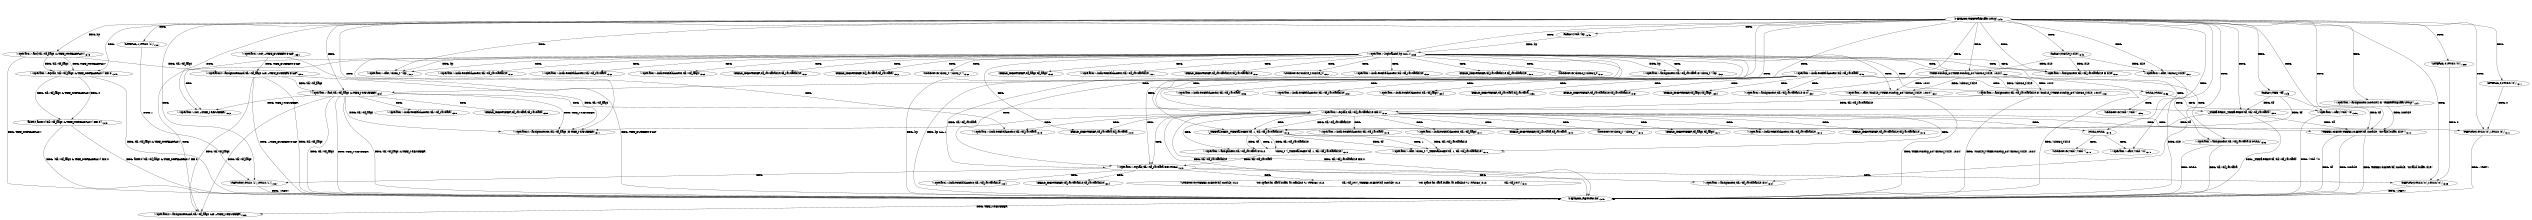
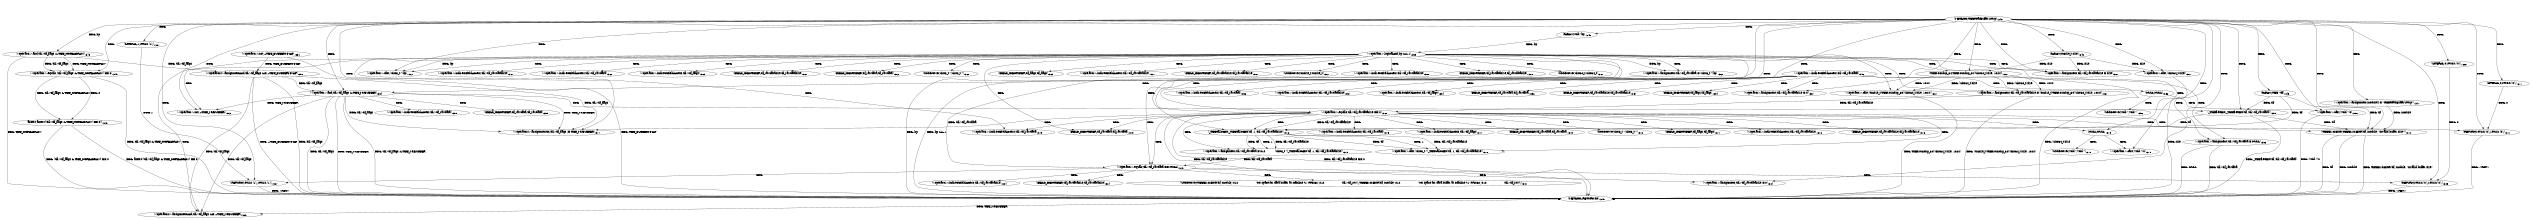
edge "(METHOD,TIFFReadBufferSetup)" -> "(<operator>.logicalAnd,bp && 1)": removed, label "DDG:"
edge "(<operator>.logicalAnd,bp && 1)" -> "(<operator>.equals,tif->tif_rawdata == NULL)": removed, label "CDG:"
